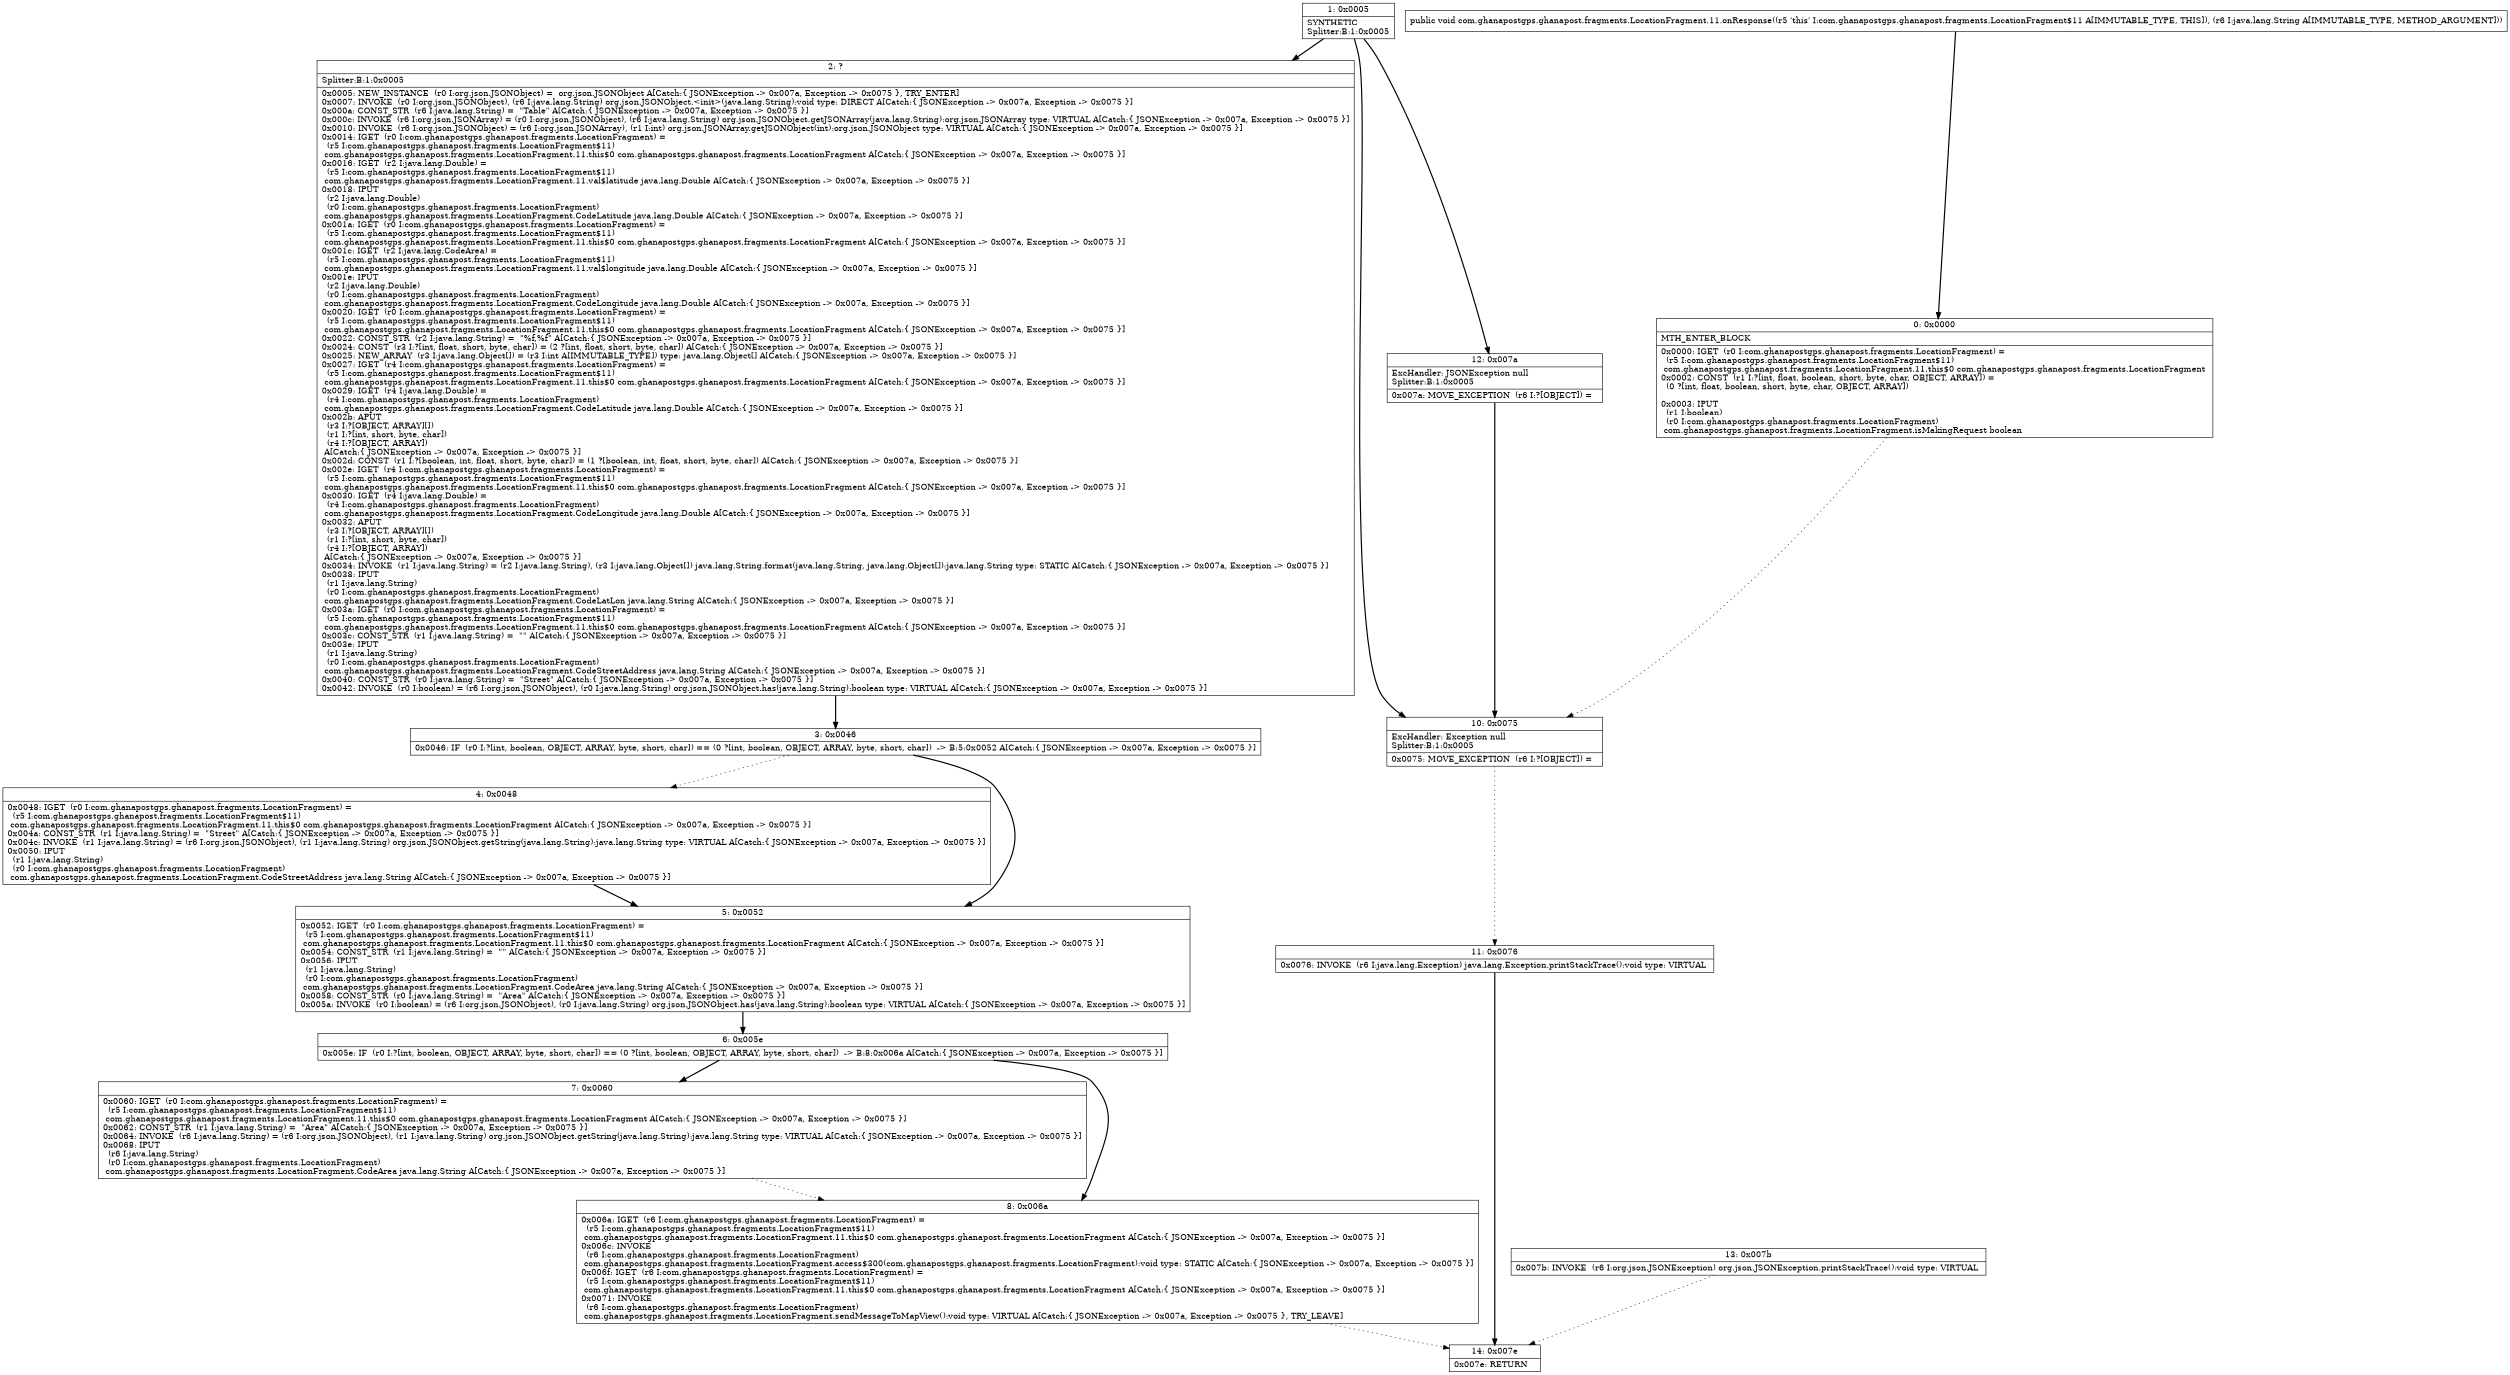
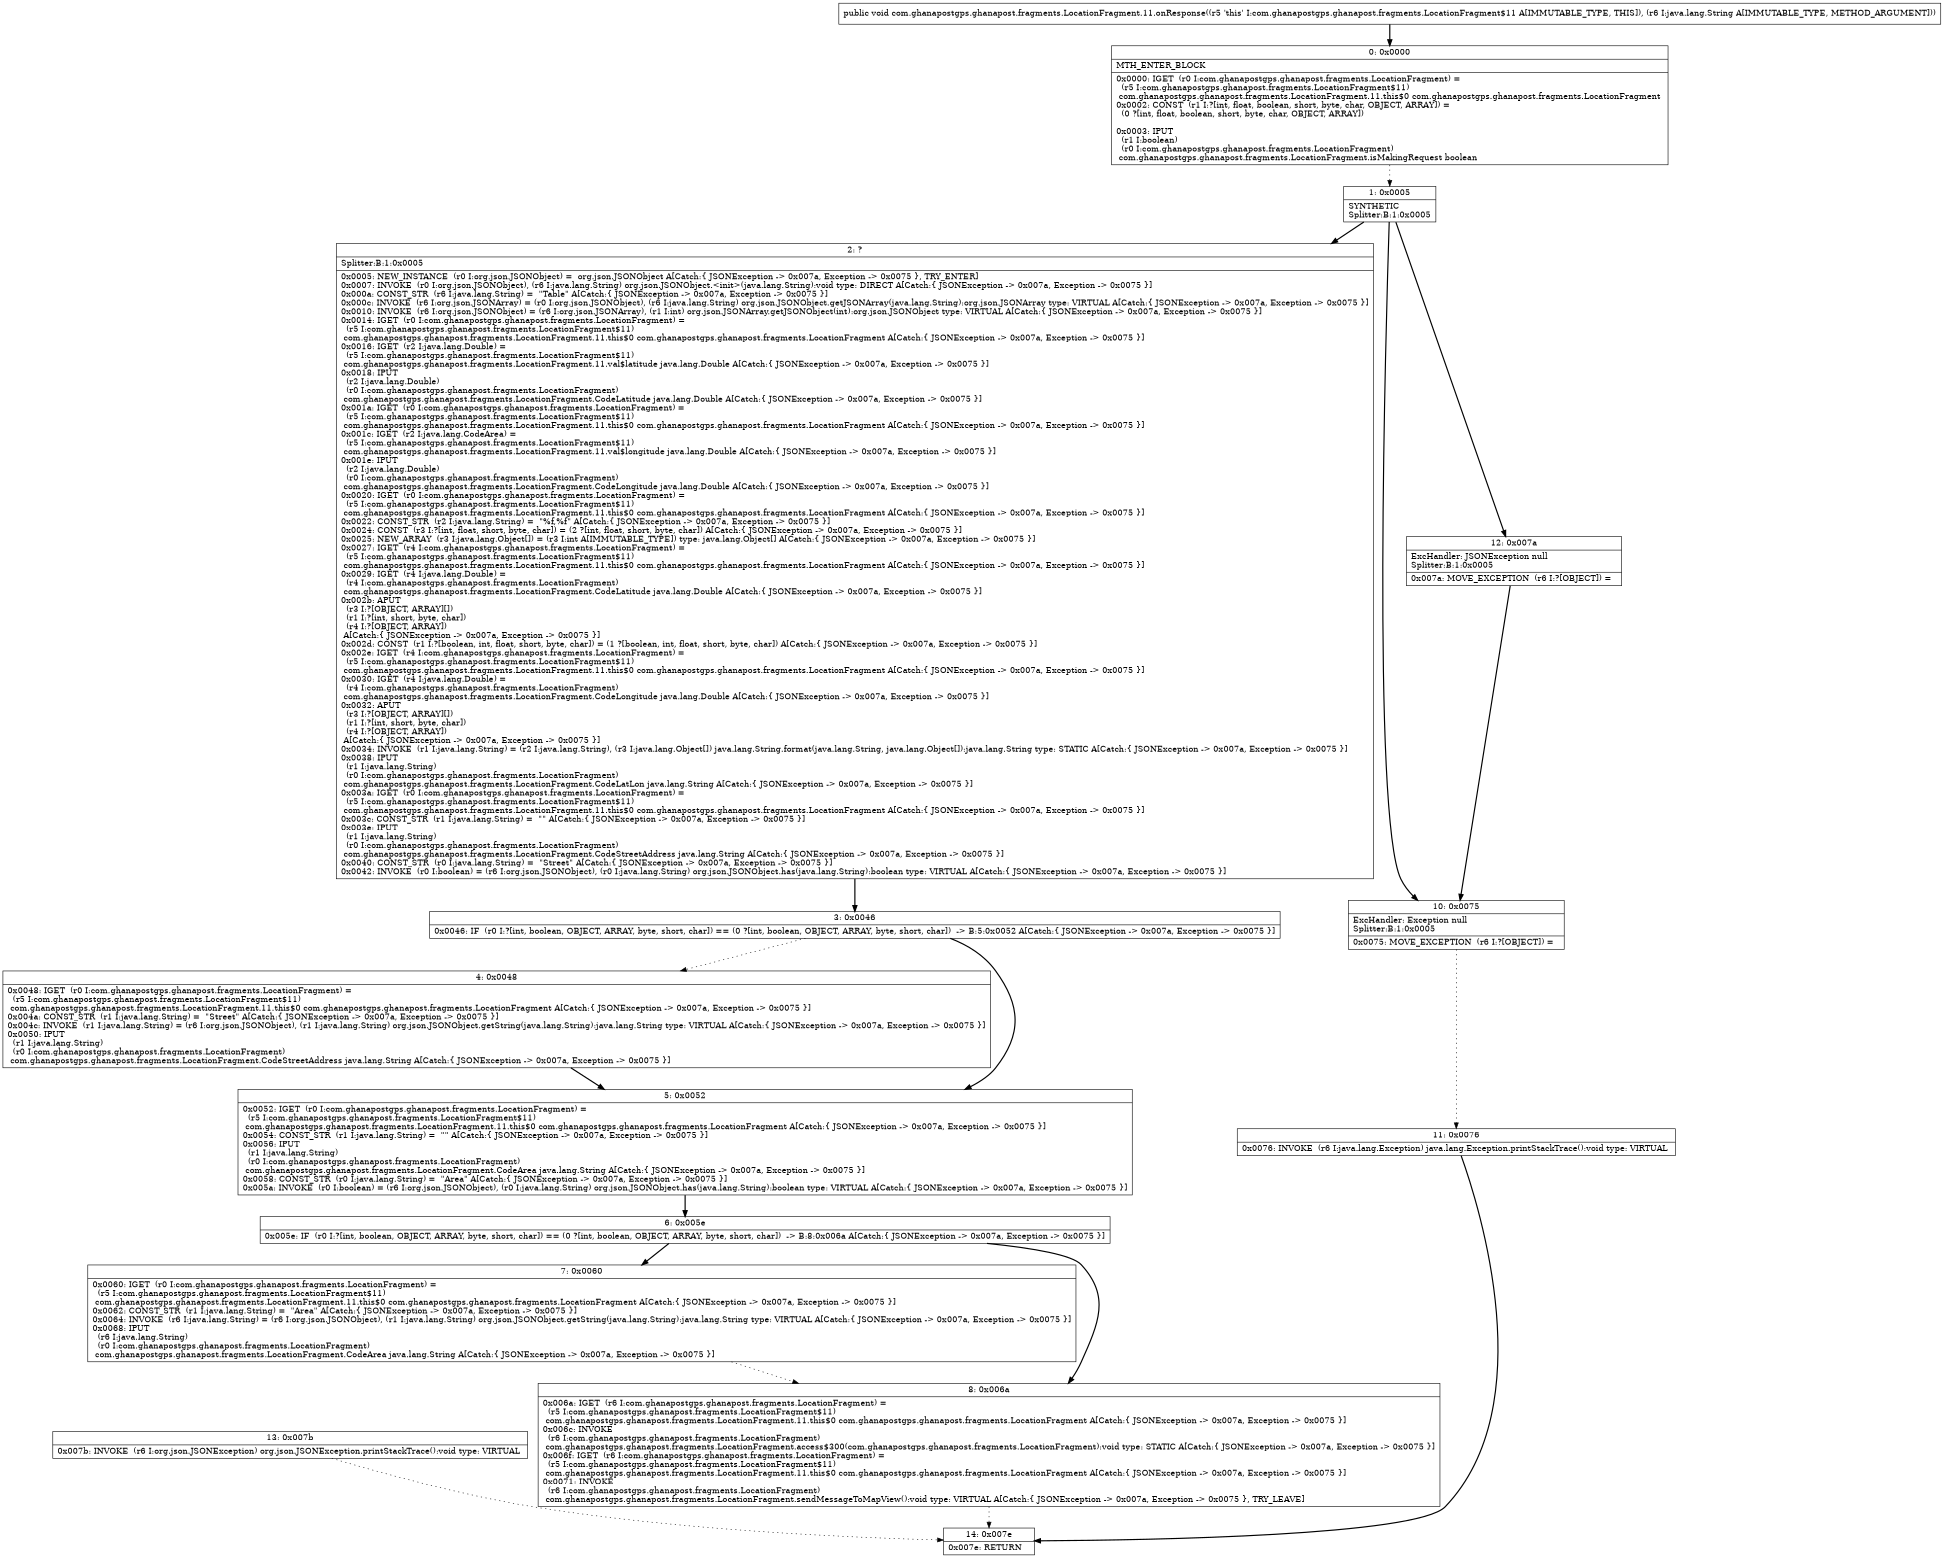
edge "0: 0x0000" -> "10: 0x0075": now "0: 0x0000" -> "1: 0x0005"
